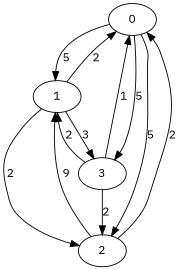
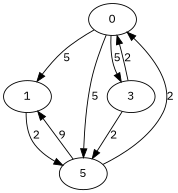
edge "1" -> "0": removed, label "2"
edge "3" -> "0": label "1" -> "2"
edge "1" -> "3": removed, label "3"
edge "3" -> "1": removed, label "2"
node "2": label "2" -> "5"
